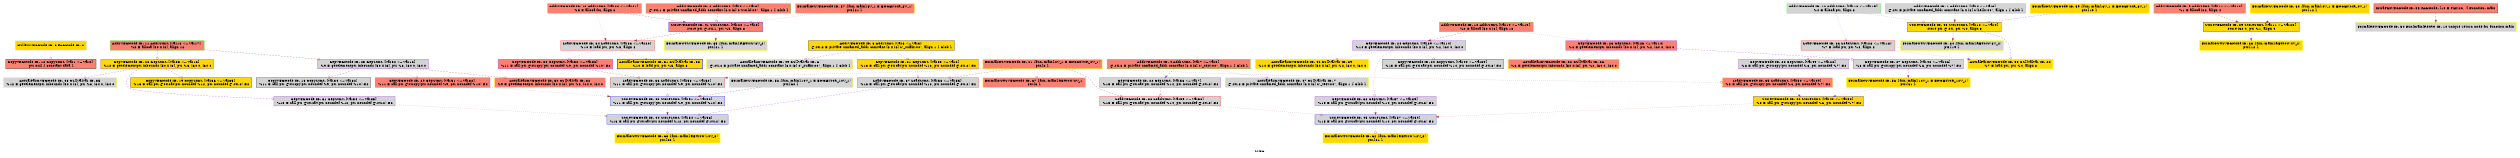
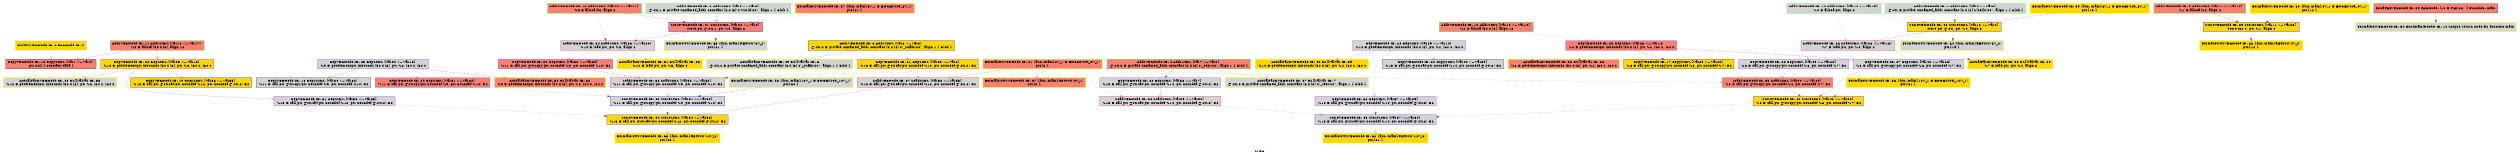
node "AddrVFGNode ID: 2 AddrStmt: [Var5 <-- Var3]": fillcolor salmon -> lightgrey
edge "StoreVFGNode ID: 41 StoreStmt: [Var20 <-- Var5]" -> "LoadVFGNode ID: 34 LoadStmt: [Var33 <-- Var20]": color brown -> purple
edge "AddrVFGNode ID: 10 AddrStmt: [Var14 <-- Var15]" -> "GepVFGNode ID: 24 GepStmt: [Var39 <-- Var14]": removed
edge "StoreVFGNode ID: 40 StoreStmt: [Var18 <-- Var4]" -> "ActualParmVFGNode ID: 53 CS[]ValVar ID: 28": now "StoreVFGNode ID: 40 StoreStmt: [Var18 <-- Var4]" -> "LoadVFGNode ID: 33 LoadStmt: [Var28 <-- Var18]"
edge "AddrVFGNode ID: 11 AddrStmt: [Var16 <-- Var17]" -> "GepVFGNode ID: 25 GepStmt: [Var32 <-- Var16]": now "AddrVFGNode ID: 11 AddrStmt: [Var16 <-- Var17]" -> "CopyVFGNode ID: 16 CopyStmt: [Var1 <-- Var0]"
node "ActualParmVFGNode ID: 51 CS[]ValVar ID: 33": color blue -> yellow
node "CopyVFGNode ID: 17 CopyStmt: [Var29 <-- Var26]": added
edge "GepVFGNode ID: 27 GepStmt: [Var48 <-- Var26]" -> "FormalINSVFGNode ID: 56 {fun: main}12V_1 = ENCHI(MR_12V_1)": now "GepVFGNode ID: 27 GepStmt: [Var48 <-- Var26]" -> "StoreVFGNode ID: 42 StoreStmt: [Var48 <-- Var50]"
edge "GepVFGNode ID: 21 GepStmt: [Var55 <-- Var6]" -> "LoadVFGNode ID: 37 LoadStmt: [Var56 <-- Var55]": color brown -> purple
edge "GepVFGNode ID: 28 GepStmt: [Var49 <-- Var28]" -> "LoadVFGNode ID: 35 LoadStmt: [Var50 <-- Var49]": added
edge "FormalINSVFGNode ID: 61 {fun: main}2V_1 = ENCHI(MR_2V_1)" -> "LoadVFGNode ID: 38 LoadStmt: [Var59 <-- Var58]": style dashed -> dotted
node "LoadVFGNode ID: 35 LoadStmt: [Var50 <-- Var49]": color yellow -> red
edge "GepVFGNode ID: 22 GepStmt: [Var58 <-- Var7]" -> "LoadVFGNode ID: 38 LoadStmt: [Var59 <-- Var58]": color brown -> purple
edge "GepVFGNode ID: 31 GepStmt: [Var54 <-- Var35]" -> "StoreVFGNode ID: 44 StoreStmt: [Var54 <-- Var56]": arrowhead odot -> normal
node "StoreVFGNode ID: 44 StoreStmt: [Var54 <-- Var56]": fillcolor lightgrey -> gold
